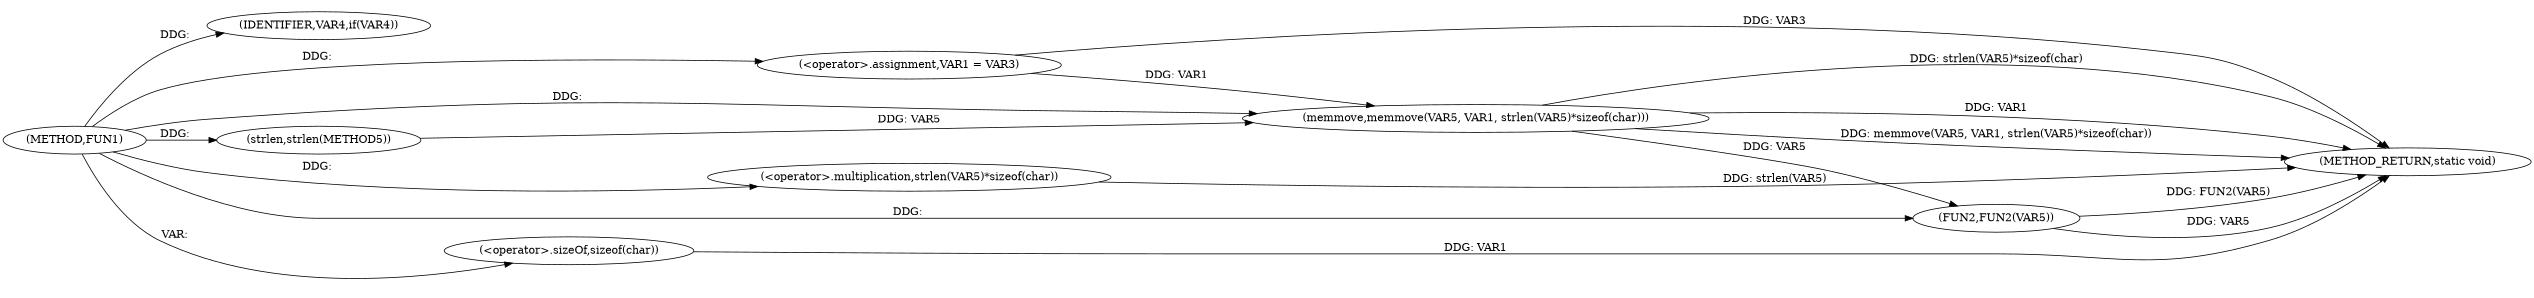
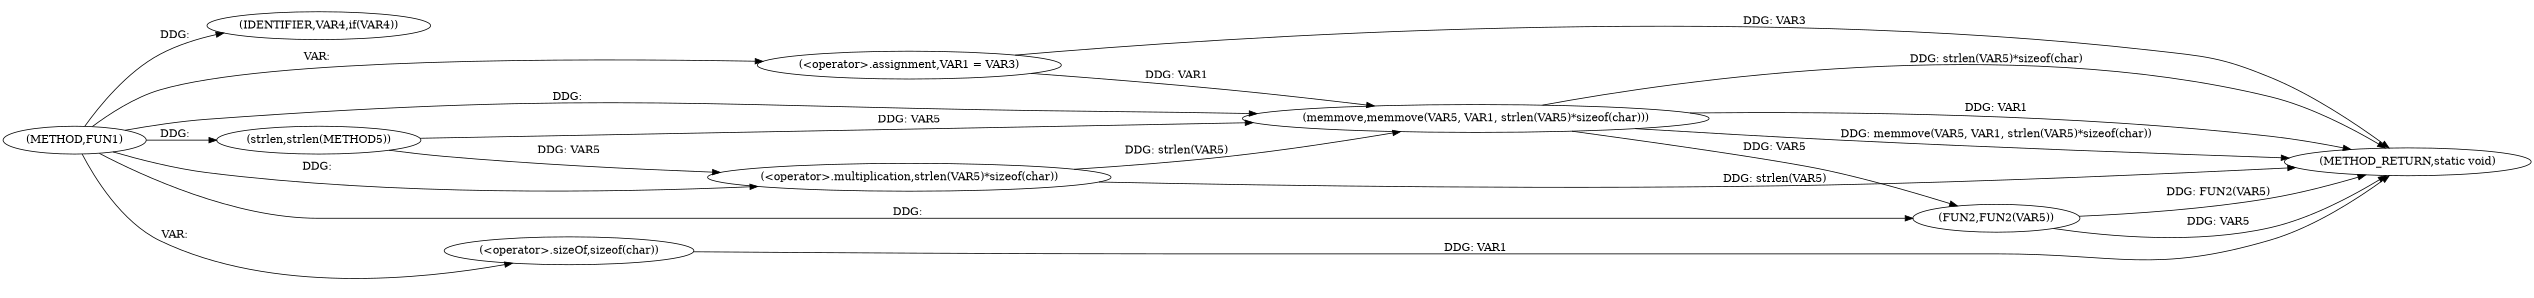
edge "(METHOD,FUN1)" -> "(<operator>.assignment,VAR1 = VAR3)": label "DDG: " -> "VAR: "
edge "(<operator>.multiplication,strlen(VAR5)*sizeof(char))" -> "(memmove,memmove(VAR5, VAR1, strlen(VAR5)*sizeof(char)))": added, label "DDG: strlen(VAR5)"
edge "(strlen,strlen(METHOD5))" -> "(<operator>.multiplication,strlen(VAR5)*sizeof(char))": added, label "DDG: VAR5"
